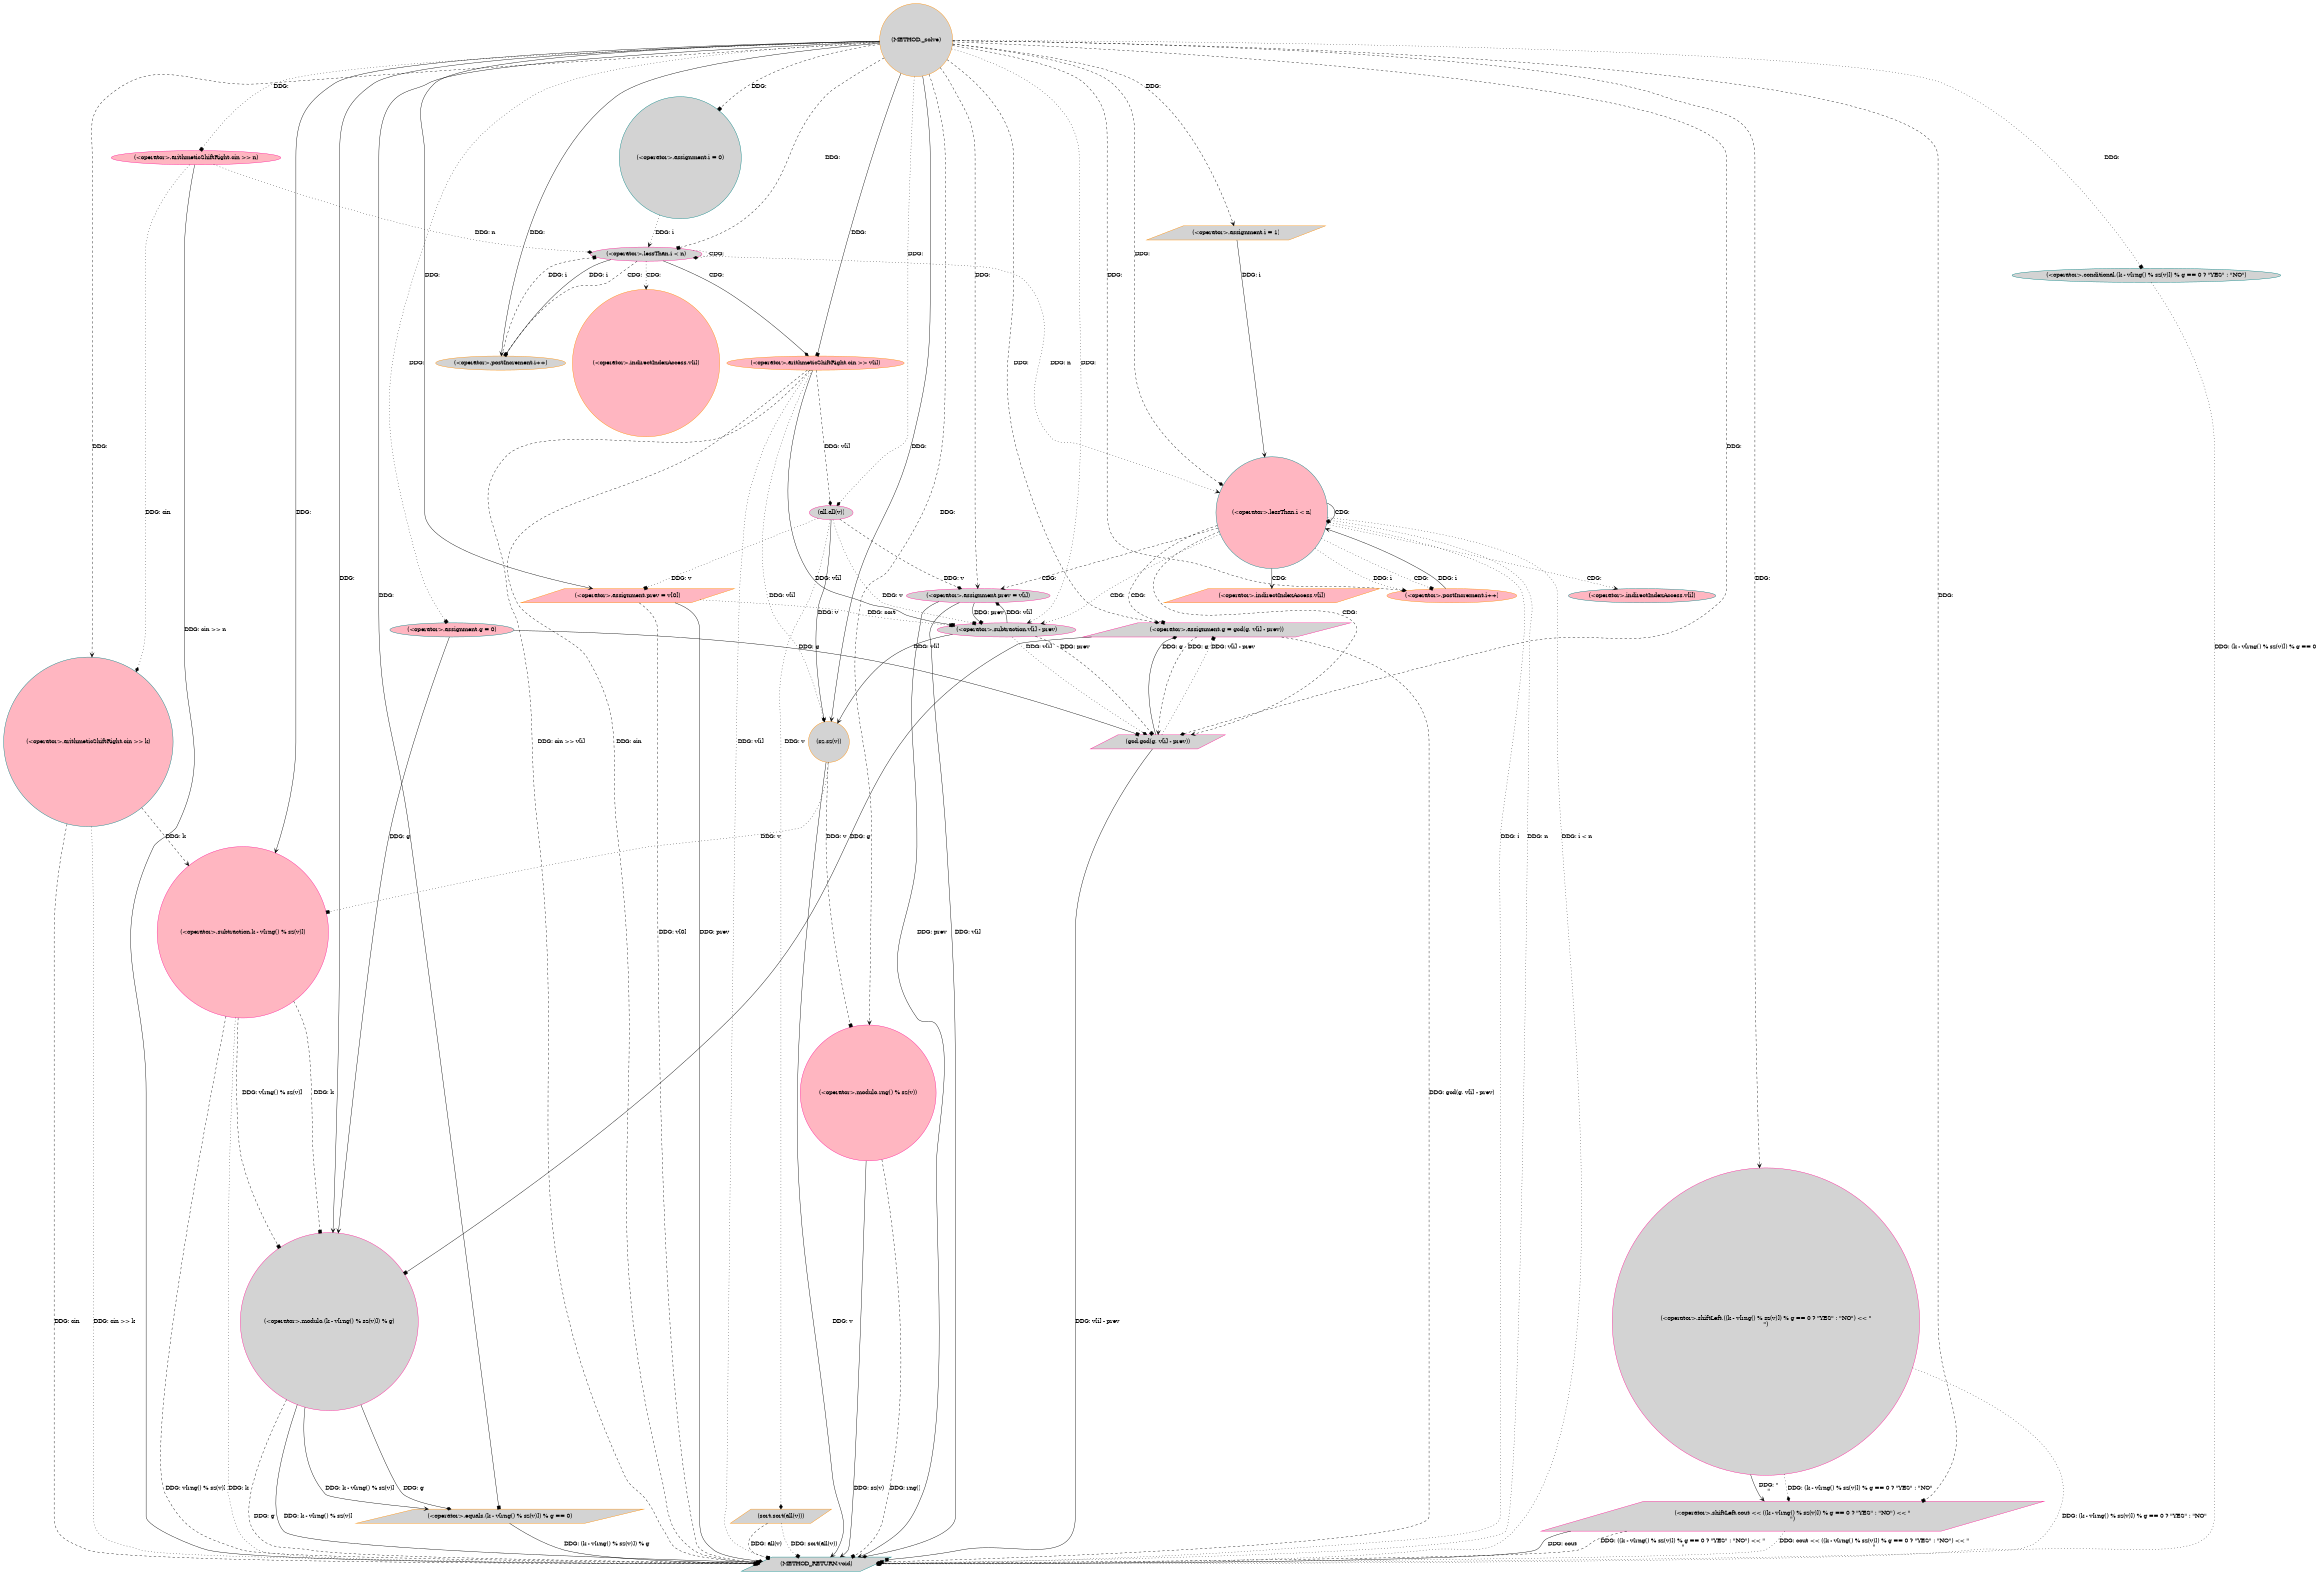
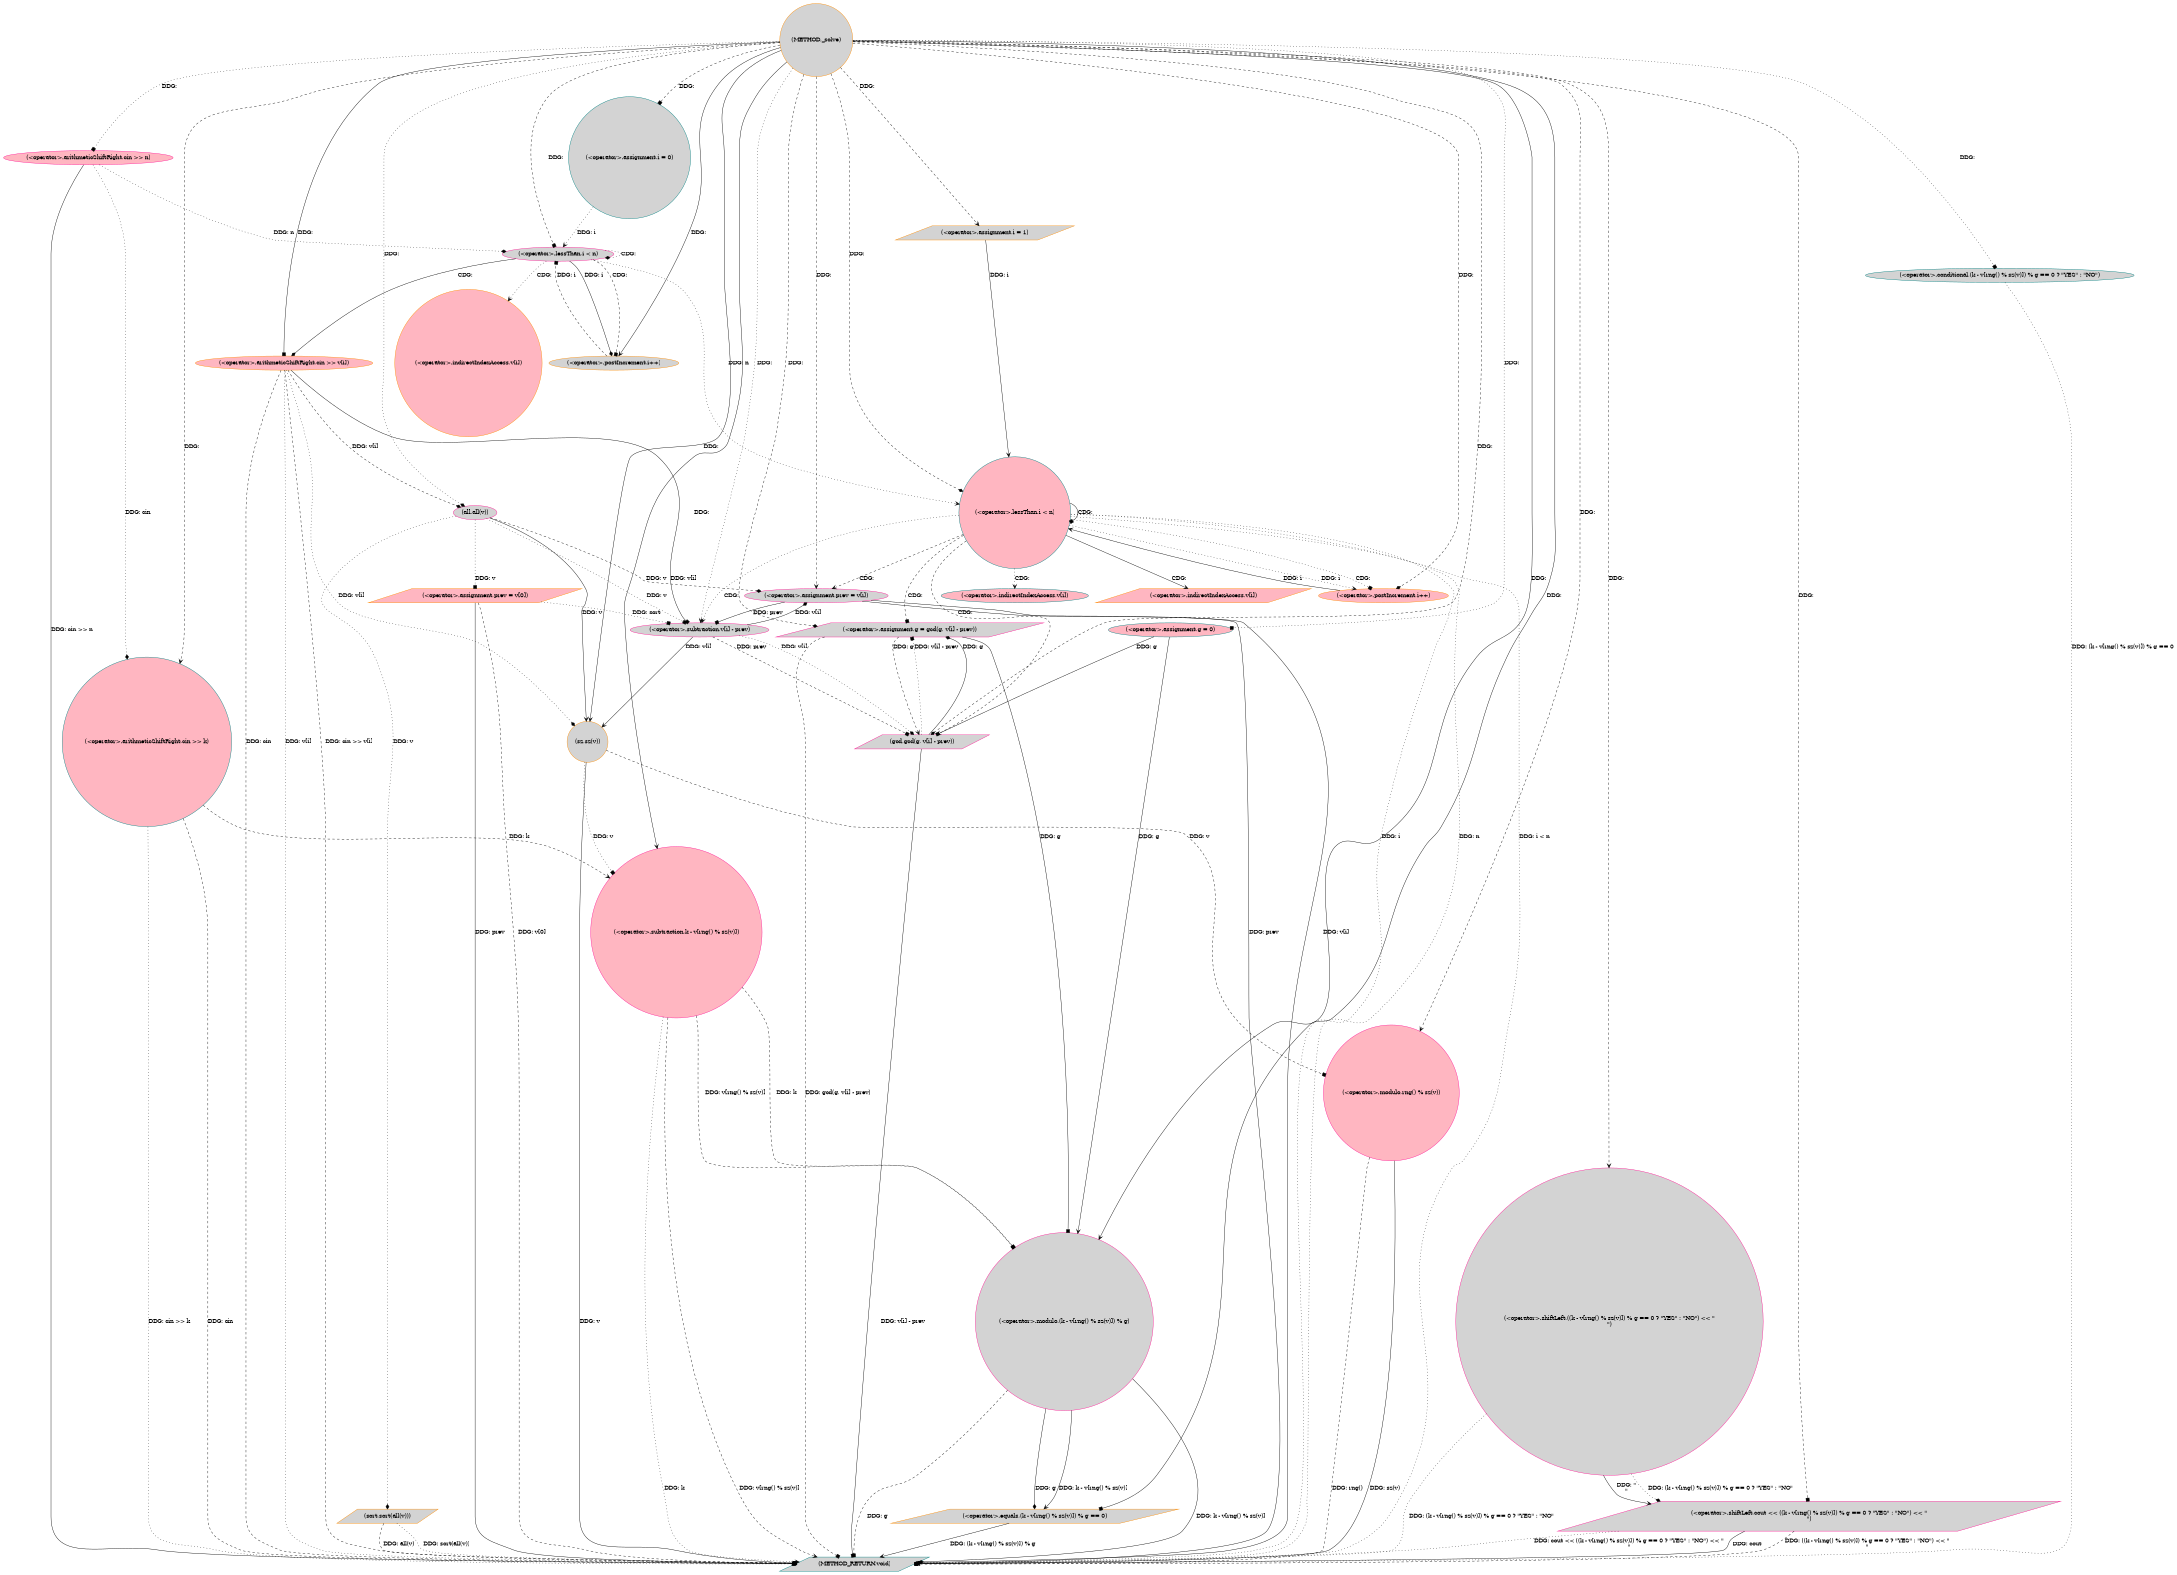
edge "(METHOD,_solve)" -> "(<operator>.assignment,prev = v[0])": removed, label "DDG:"
